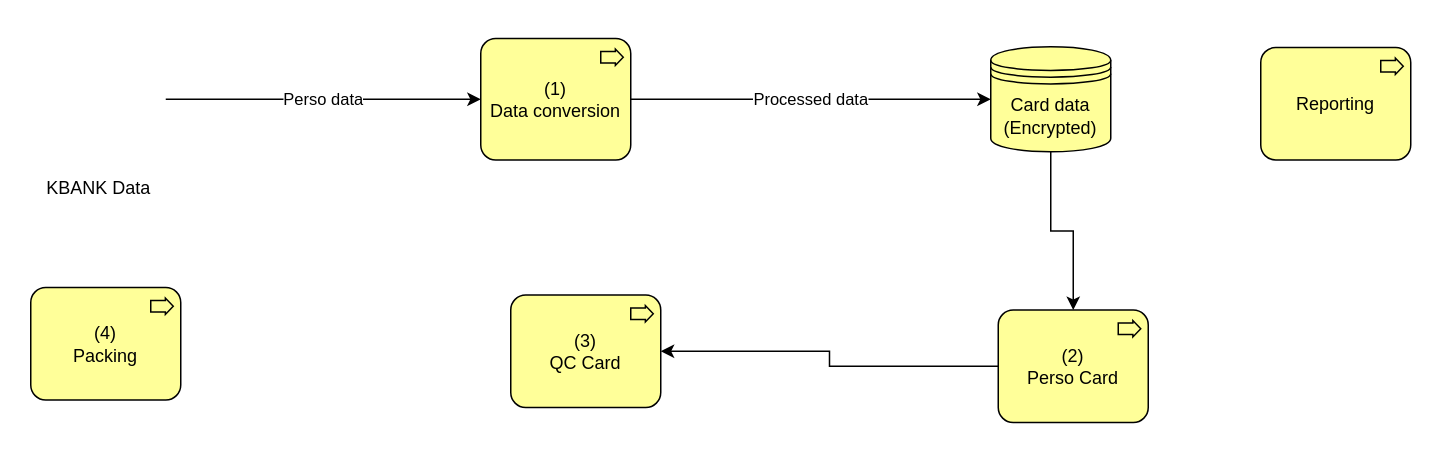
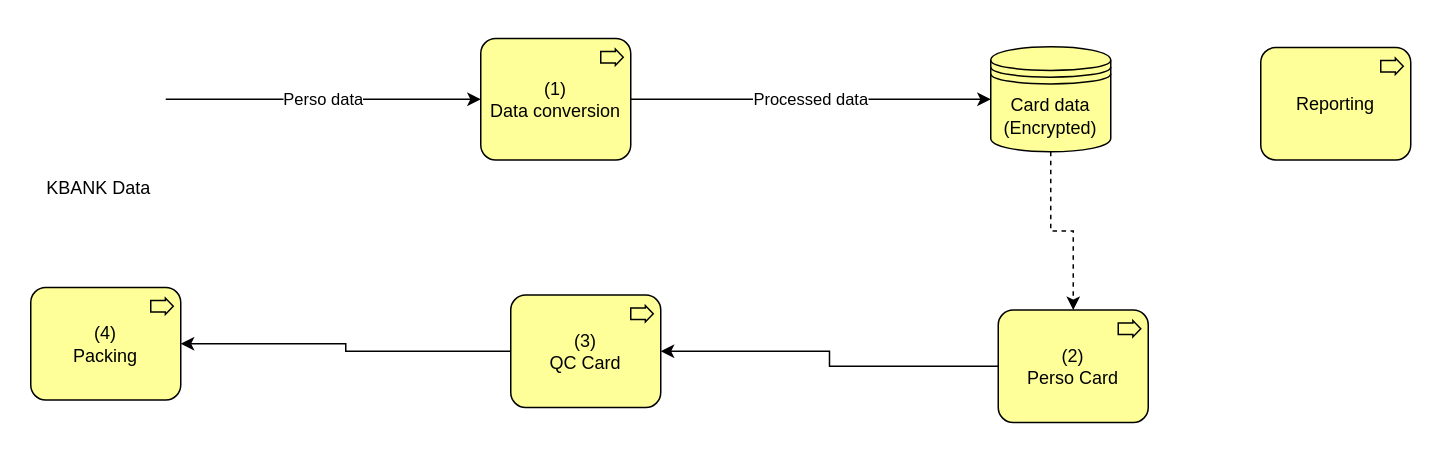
edge "Card data (Encrypted)" -> "(2) Perso Card": style solid -> dashed
edge "(3) QC Card" -> "(4) Packing": added
